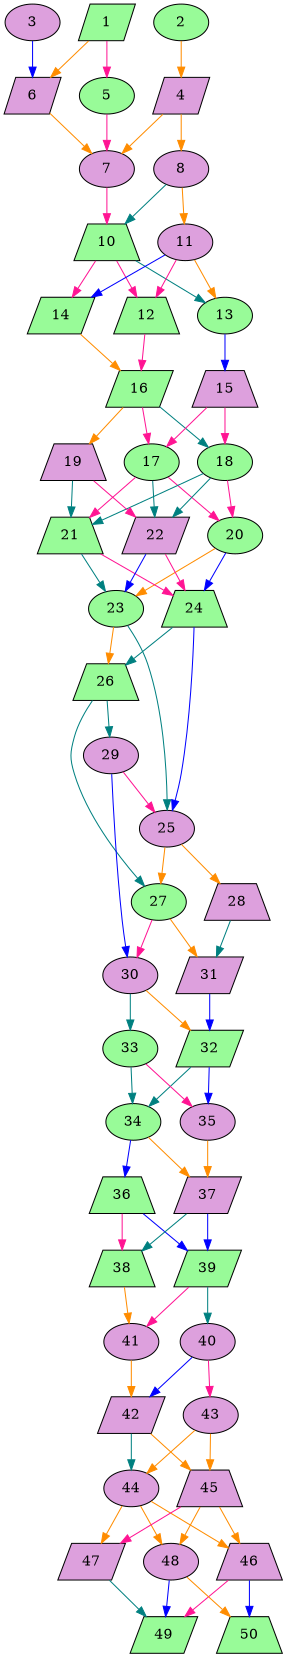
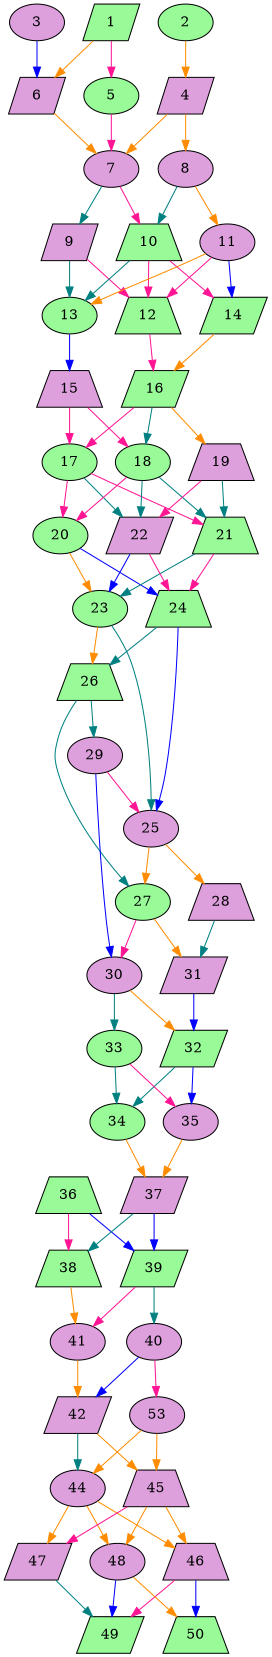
node "9": added
edge "34" -> "36": removed
node "43": label "43" -> "53"
